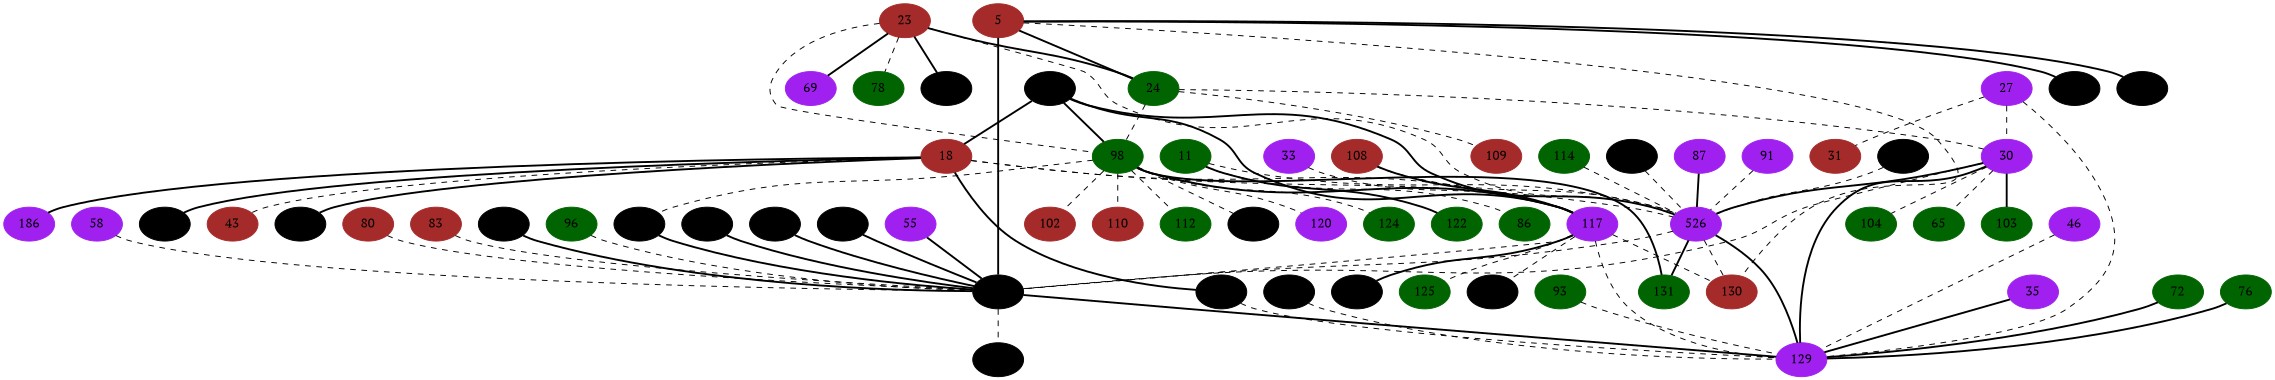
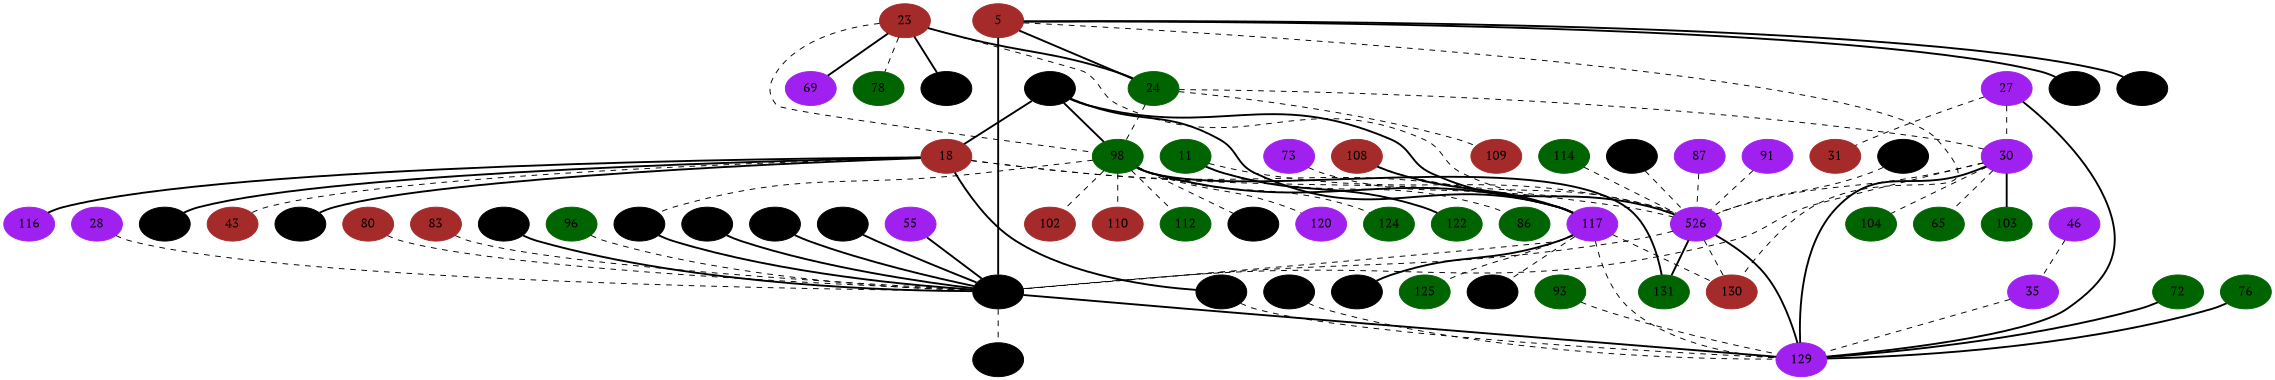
node "33": label "33" -> "73"
edge "30" -- "526": style bold -> dashed
edge "87" -- "526": style bold -> dashed
node "186": label "186" -> "116"
node "58": label "58" -> "28"
edge "46" -- "129": now "46" -- "35"
edge "27" -- "129": style dashed -> bold
edge "35" -- "129": style bold -> dashed
